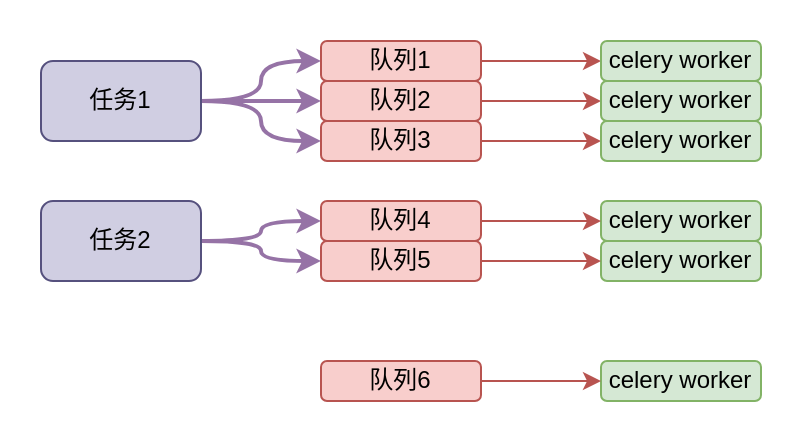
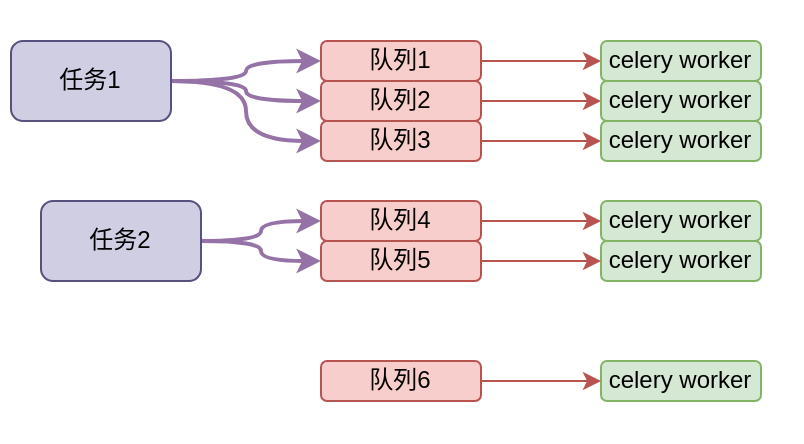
node "任务1": moved (121, 101) -> (91, 81)
